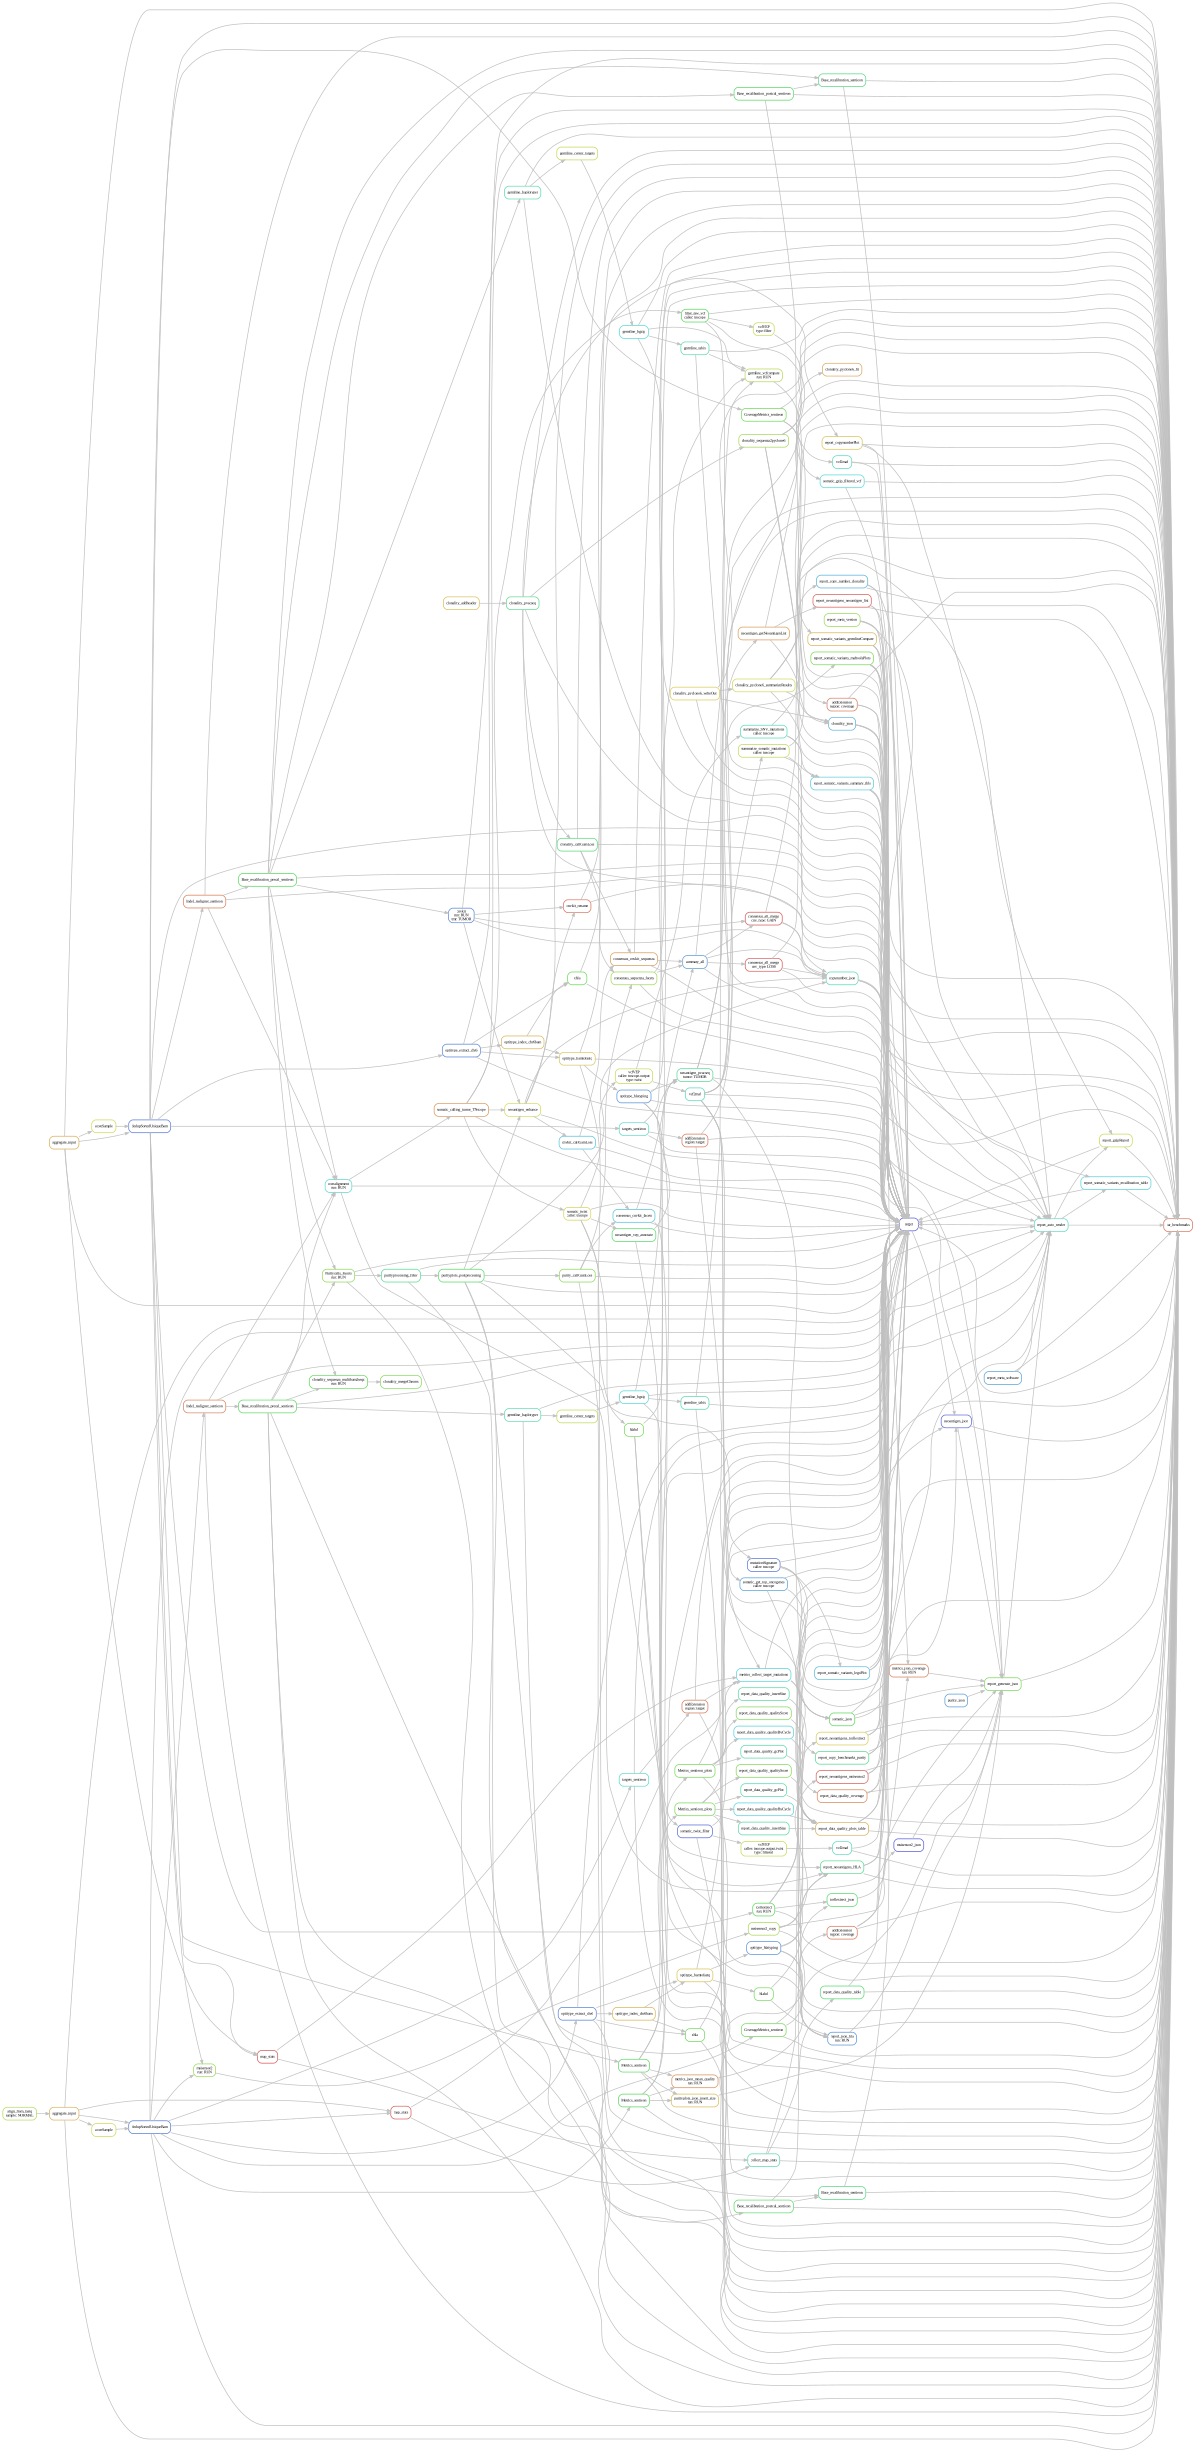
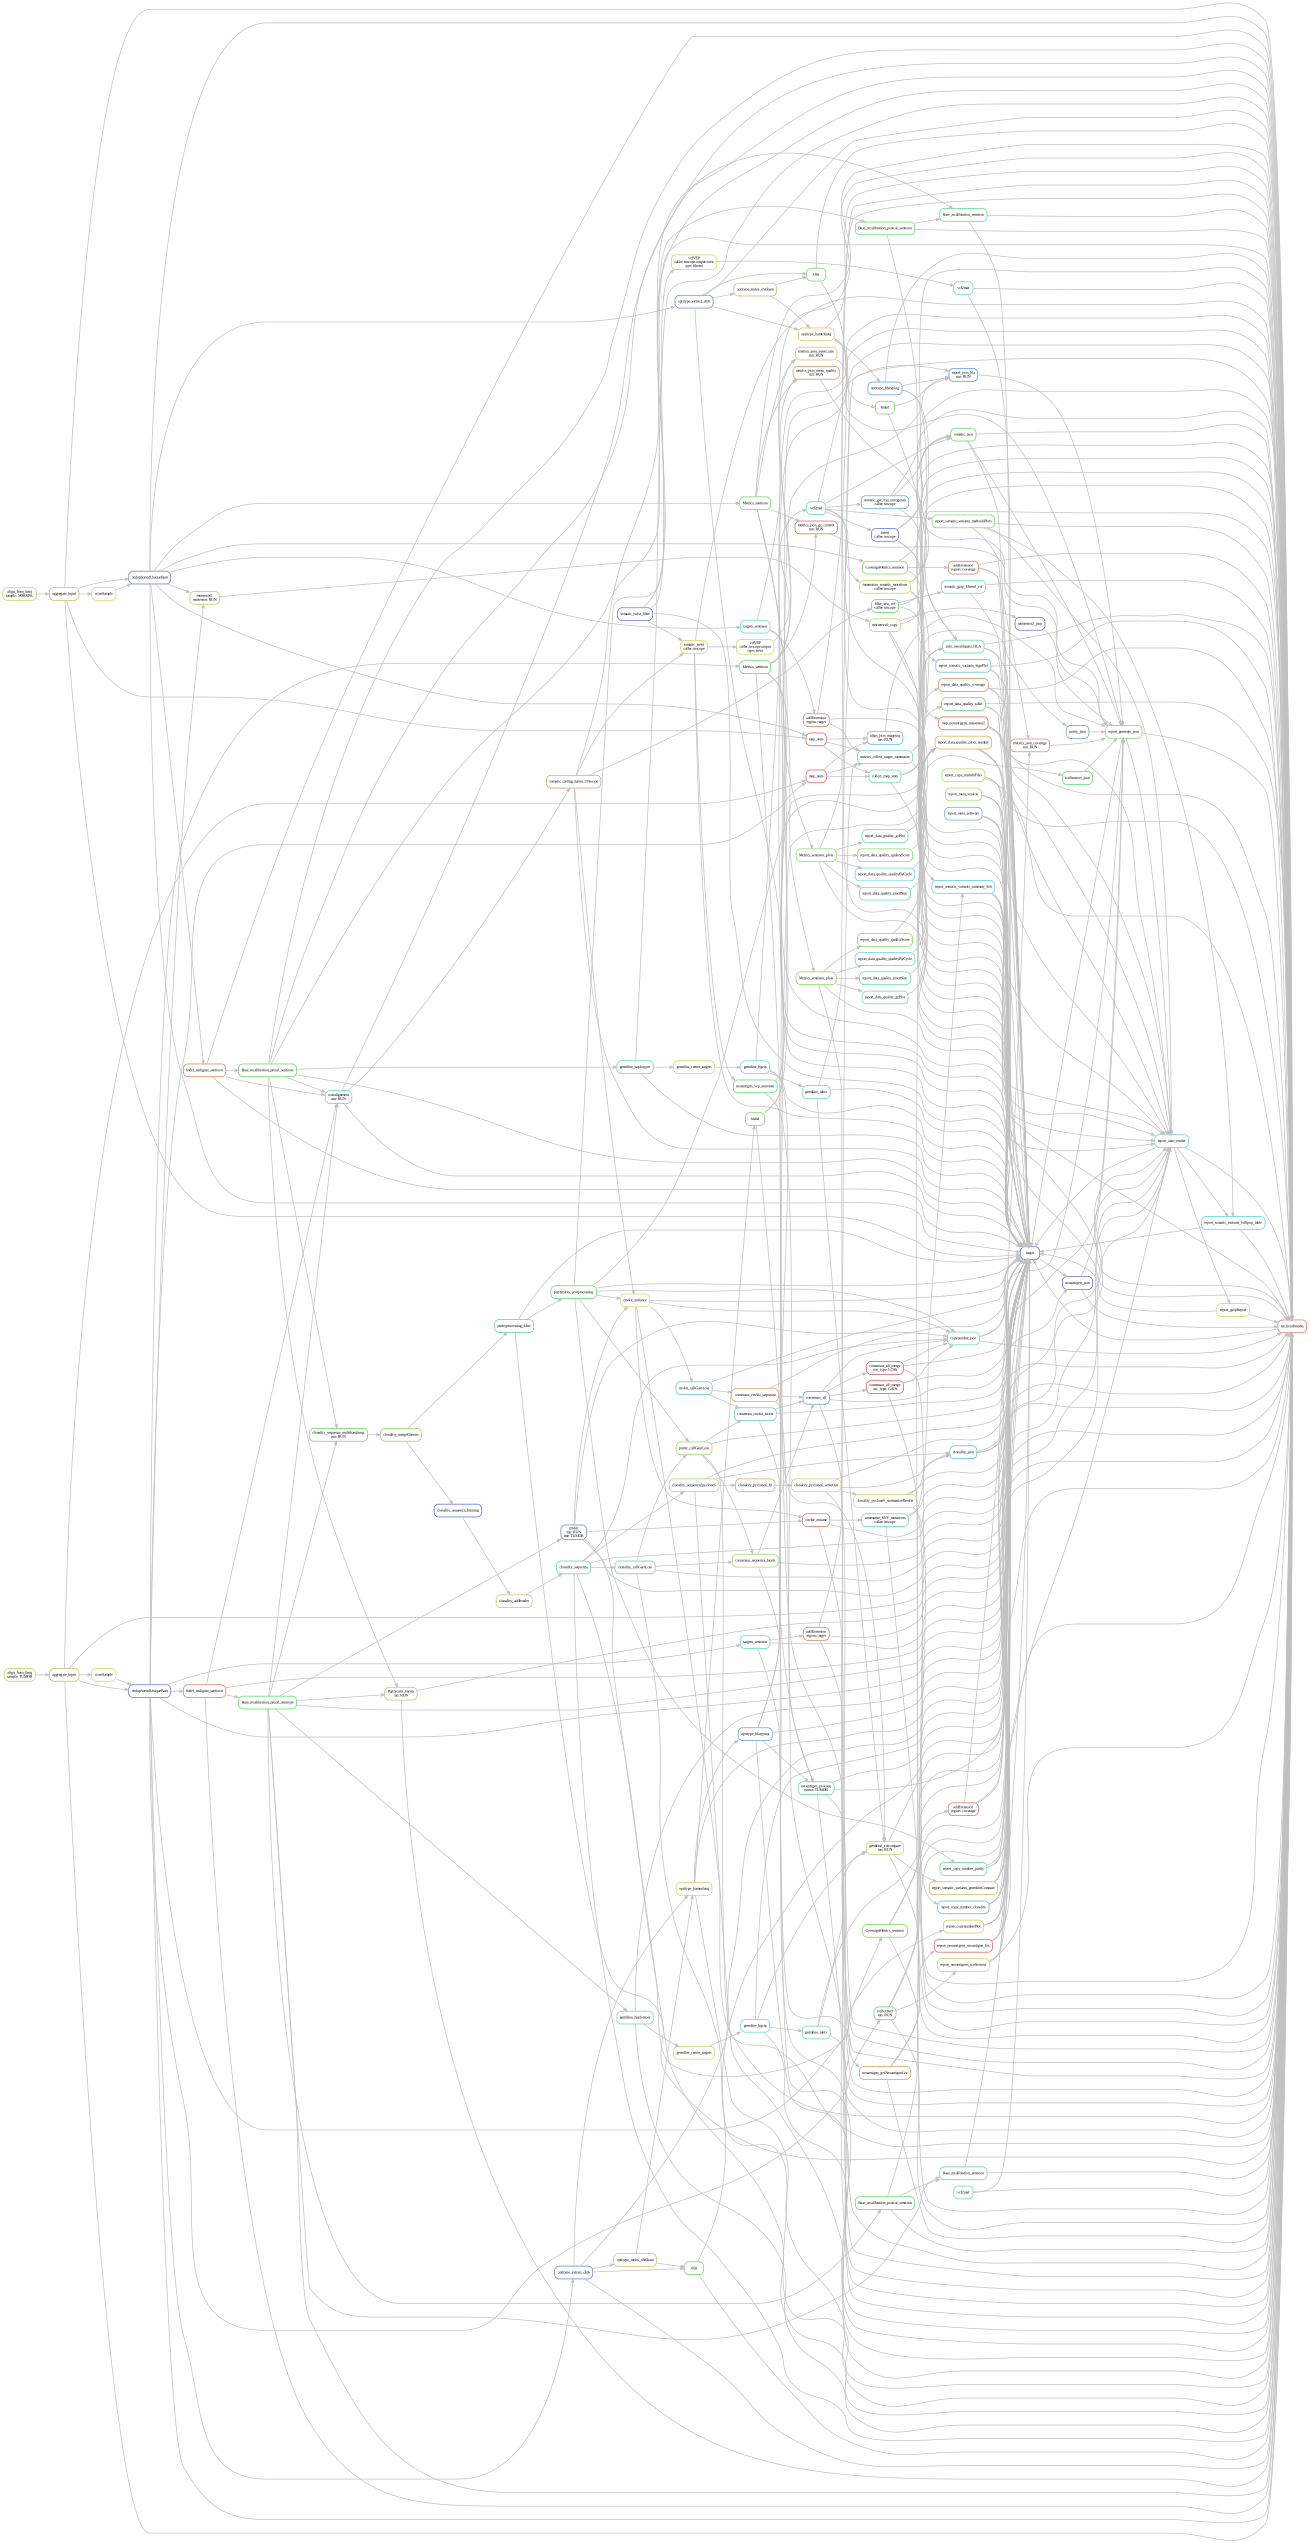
node "vcfVEP type: filter": removed
node "metrics_json_gc_content run: RUN": added
edge "summarize_somatic_mutations caller: tnscope" -> "somatic_json": added
node "clonality_pvacseq": label "clonality_pvacseq" -> "clonality_sequenza"
node "align_json_mapping run: RUN": added
edge "clonality_pyclone6_summarizeResults" -> "report_gzipReport": now "clonality_pyclone6_summarizeResults" -> "tar_benchmarks"
node "report_copy_runInfoFiles": added
edge "vcfVEP caller: tnscope.output type: twist" -> "summarize_SNV_mutations caller: tnscope": now "cnvkit_rename" -> "summarize_SNV_mutations caller: tnscope"
edge "clonality_callGainLoss" -> "consensus_cnvkit_sequenza": now "clonality_callGainLoss" -> "purity_callGainLoss"
edge "report_data_quality_table" -> "report_auto_render": added
edge "cnvkit run: RUN tmr: TUMOR" -> "consensus_all_merge cnv_type: GAIN": now "cnvkit run: RUN tmr: TUMOR" -> "target"
node "summary_all": label "summary_all" -> "consensus_all"
edge "report_generate_json" -> "target": added
edge "report_meta_software" -> "target": added
node "neoantigen_enhance": label "neoantigen_enhance" -> "cnvkit_enhance"
node "report_somatic_variants_recalibration_table": label "report_somatic_variants_recalibration_table" -> "report_somatic_variants_lollipop_table"
edge "Puritycalls_Facets run: RUN" -> "purityprocessing_filter": now "clonality_mergeChroms" -> "purityprocessing_filter"
edge "clonality_pyclone6_fit" -> "clonality_pyclone6_writeOut": added
node "clonality_sequenza_binning": added
edge "somatic_twist caller: tnscope" -> "somatic_twist_filter": reversed
node "mutationSignature caller: tnscope": label "mutationSignature caller: tnscope" -> "insert caller: tnscope"
node "align_from_fastq sample: TUMOR": added
node "metrics_collect_target_mutations": label "metrics_collect_target_mutations" -> "metrics_collect_target_summaries"
edge "germline_vcfcompare run: RUN" -> "target": added
node "report_copy_benchmarks_purity": label "report_copy_benchmarks_purity" -> "report_copy_number_purity"
node "report_neoantigens_msisensor2": label "report_neoantigens_msisensor2" -> "map_neoantigens_msisensor2"
edge "corealignment run: RUN" -> "neoantigen_json": now "corealignment run: RUN" -> "tar_benchmarks"
node "report_data_quality_plots_table": label "report_data_quality_plots_table" -> "report_data_quality_plots_number"
edge "purityplots_postprocessing" -> "tcellextrect_json": now "purityplots_postprocessing" -> "purity_json"
node "report_neoantigens_HLA": label "report_neoantigens_HLA" -> "auto_neoantigens_HLA"
edge "germline_vcfcompare run: RUN" -> "tar_benchmarks": added
node "msisensor2 run: RUN": label "msisensor2 run: RUN" -> "msisensor2 msisensor: RUN"
node "purityplots_json_insert_size run: RUN": label "purityplots_json_insert_size run: RUN" -> "metrics_json_insert_size run: RUN"
